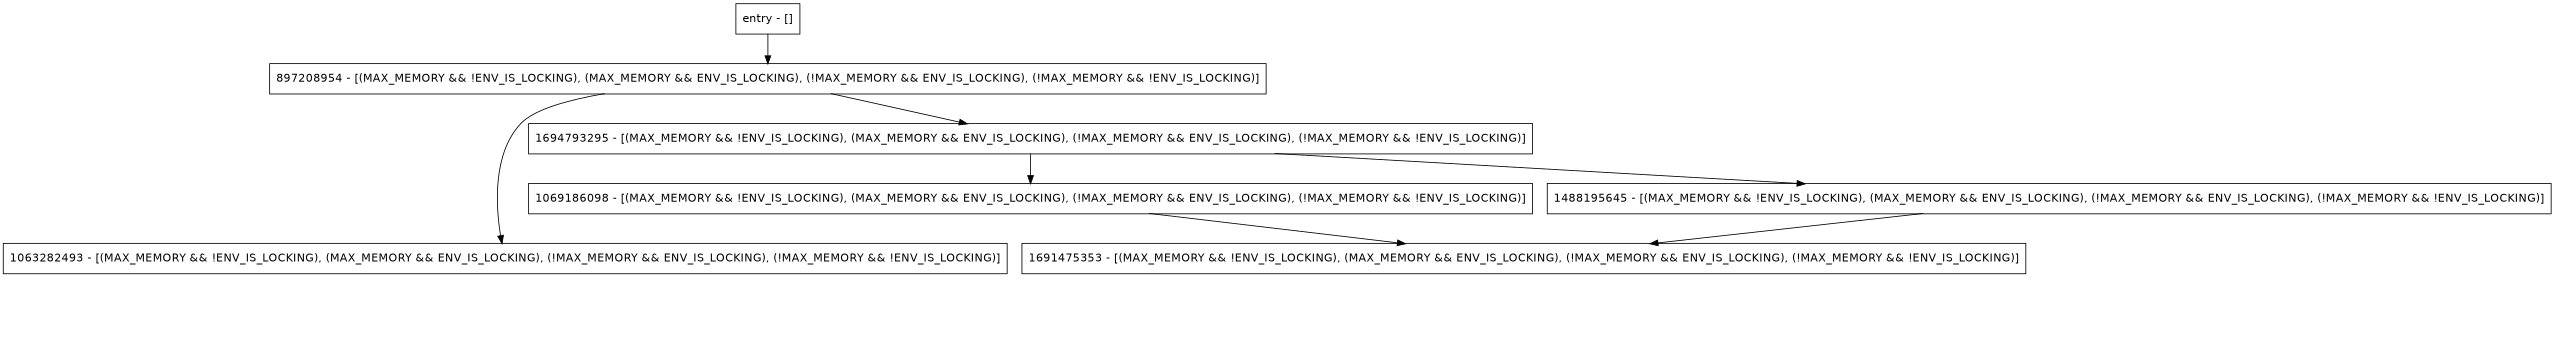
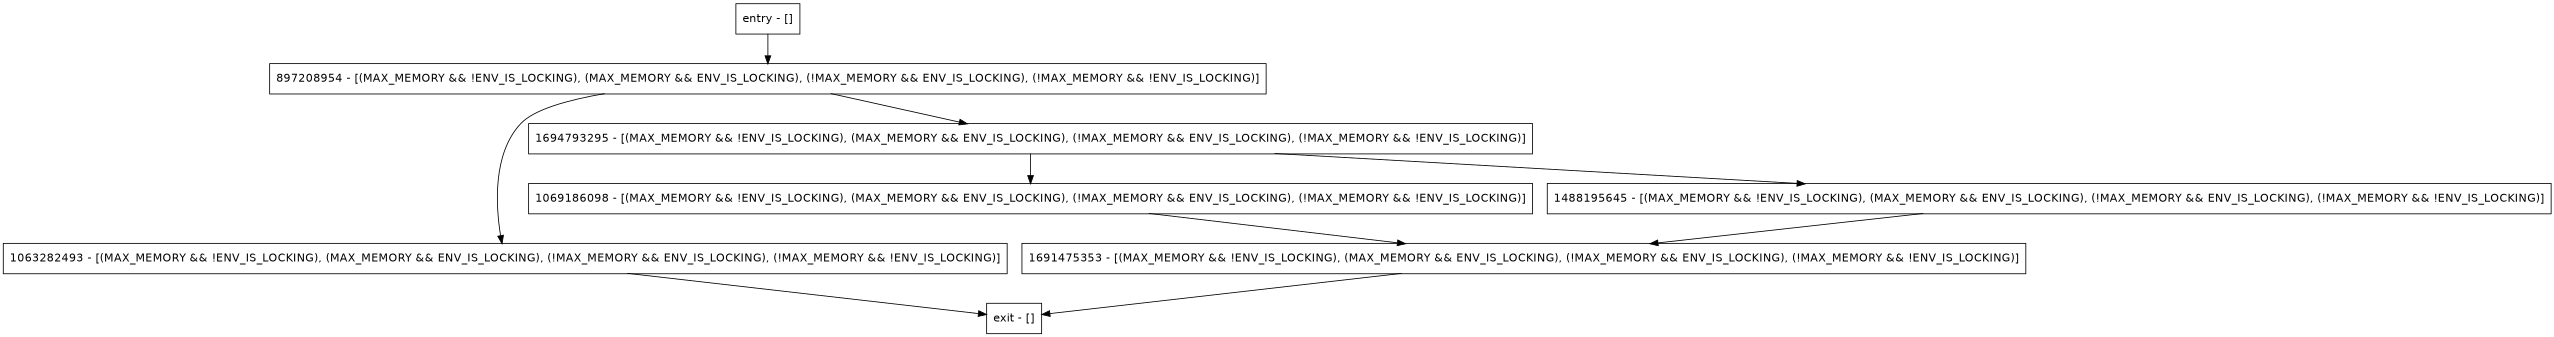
node "exit - []": added
